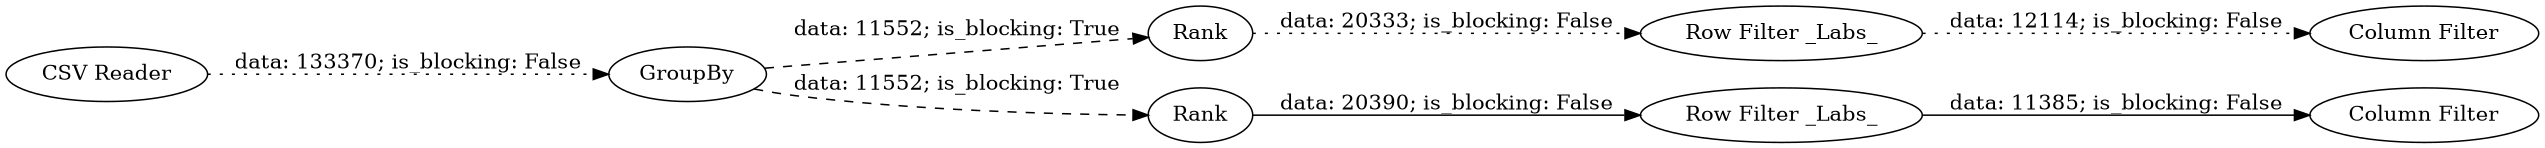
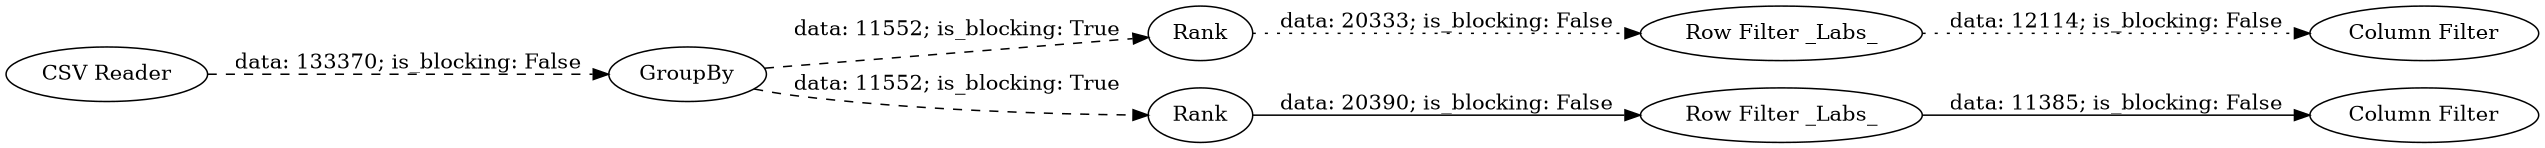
edge "CSV Reader" -> "GroupBy": style dotted -> dashed
